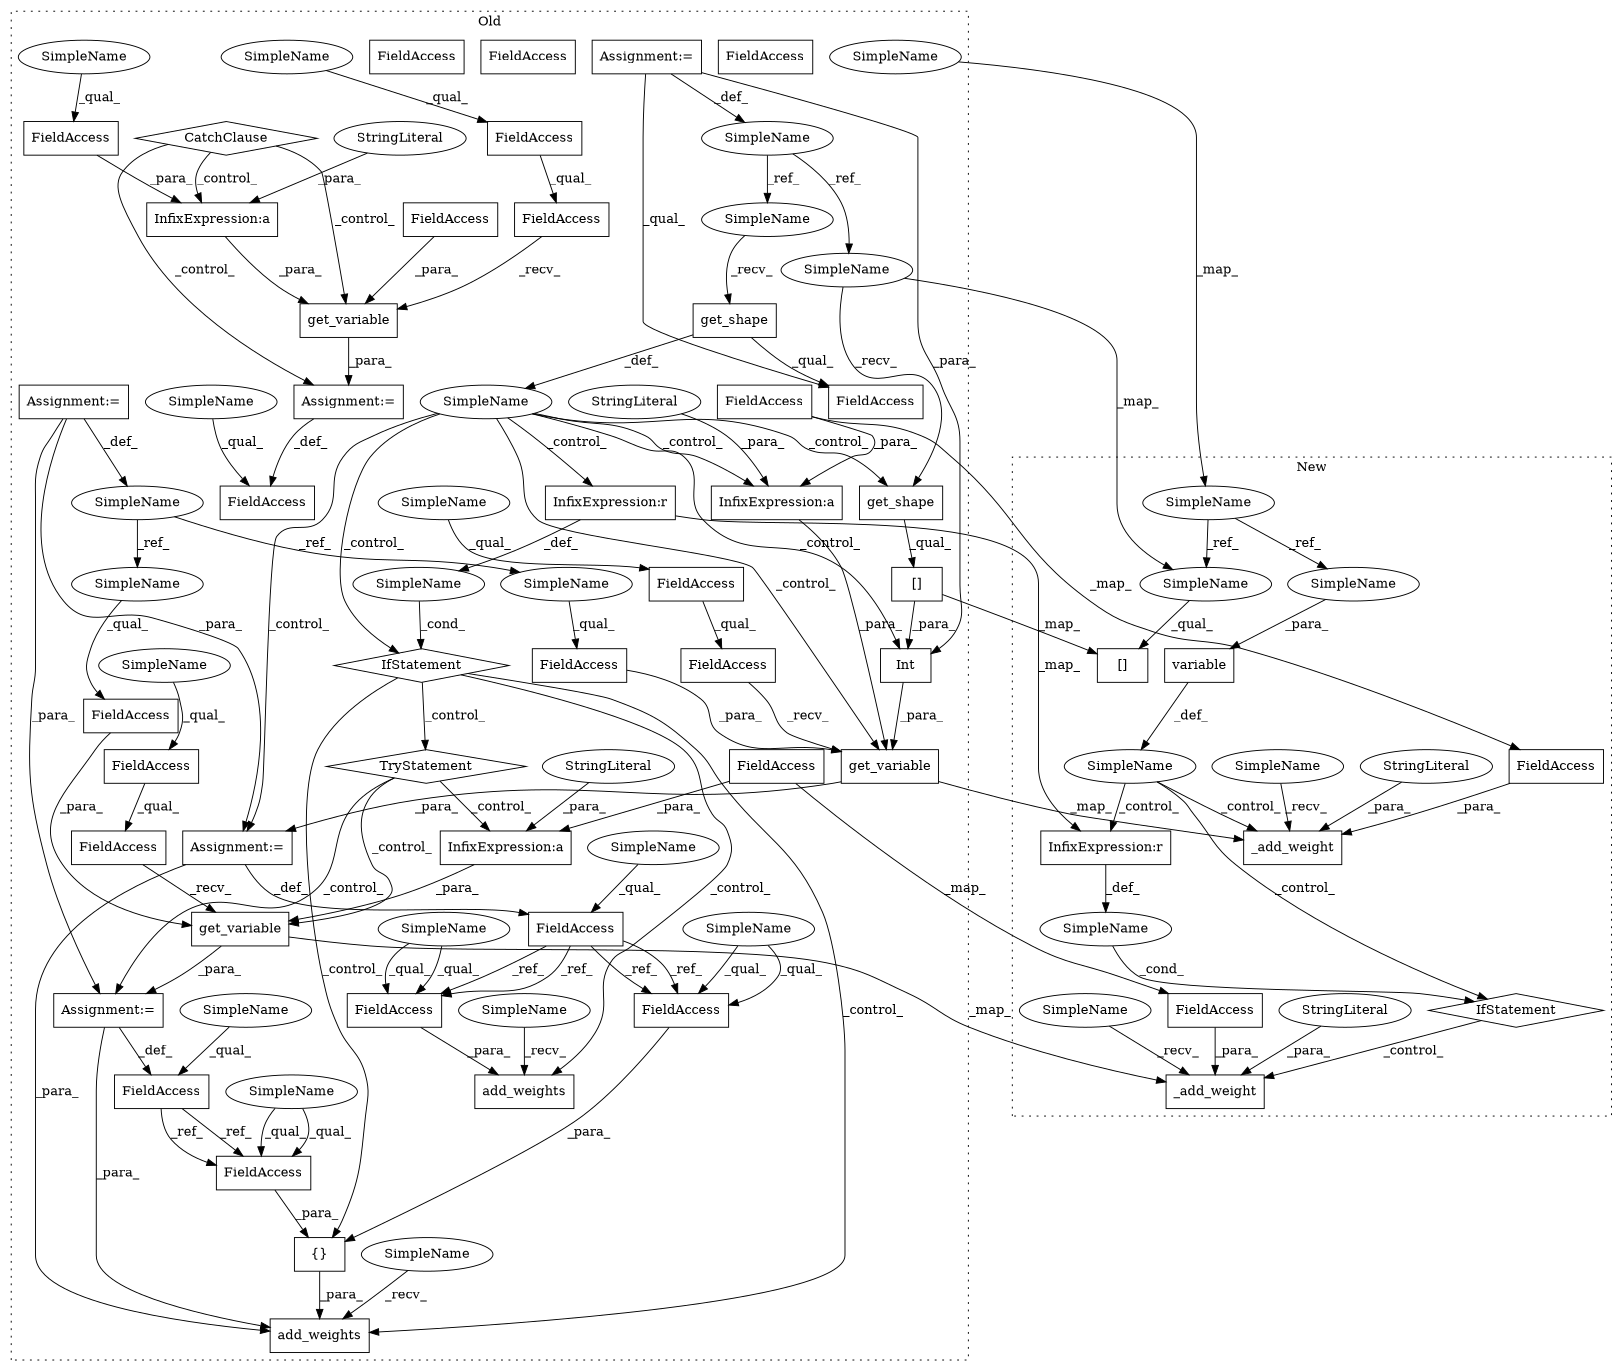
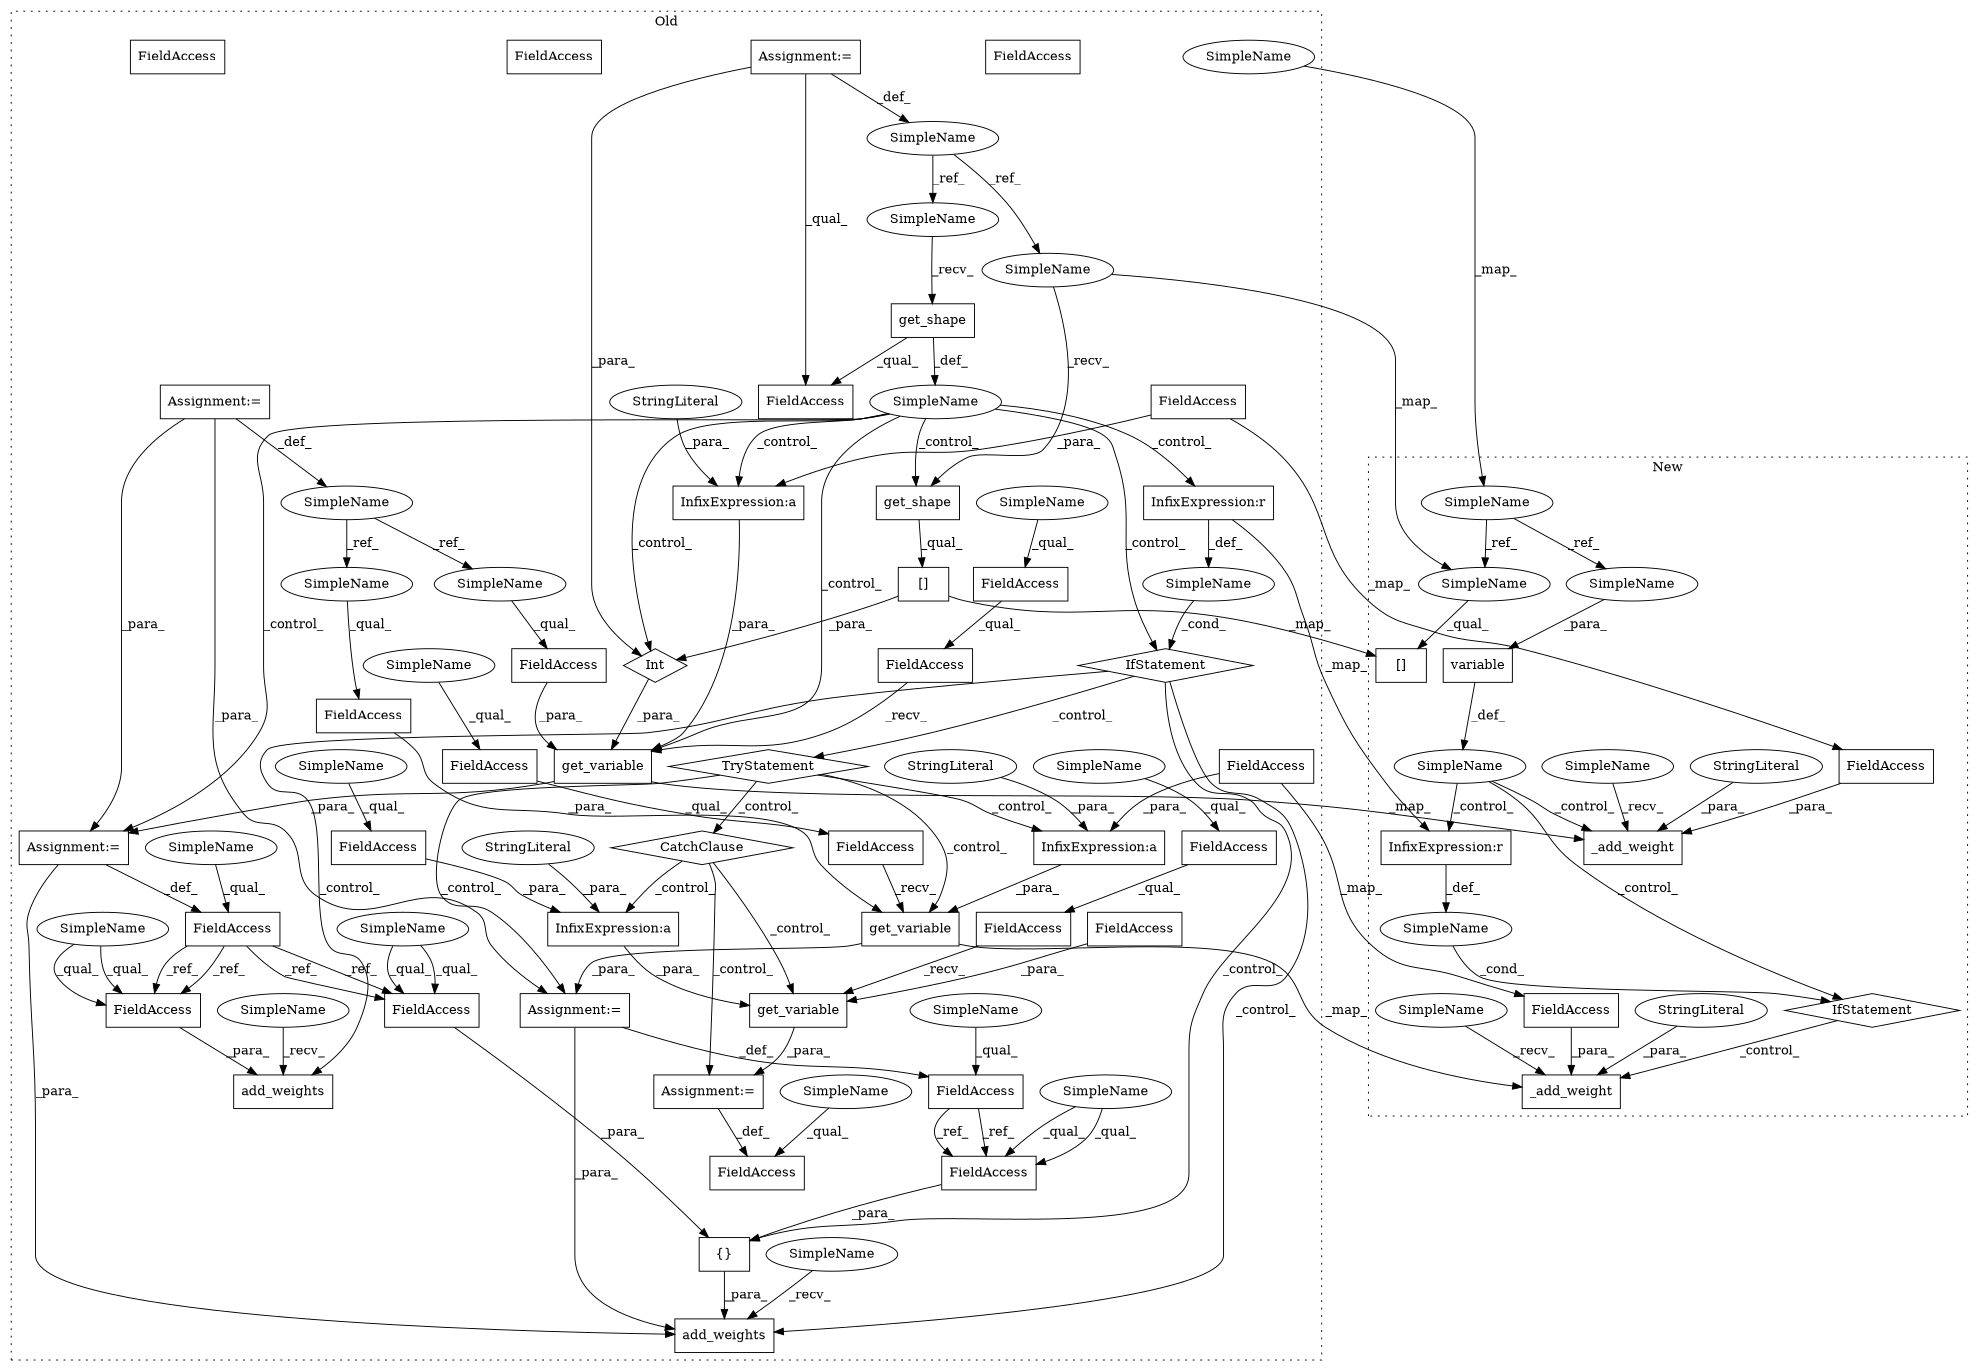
node "Int": shape box -> diamond
edge "TryStatement" -> "CatchClause": added, label "_control_"
